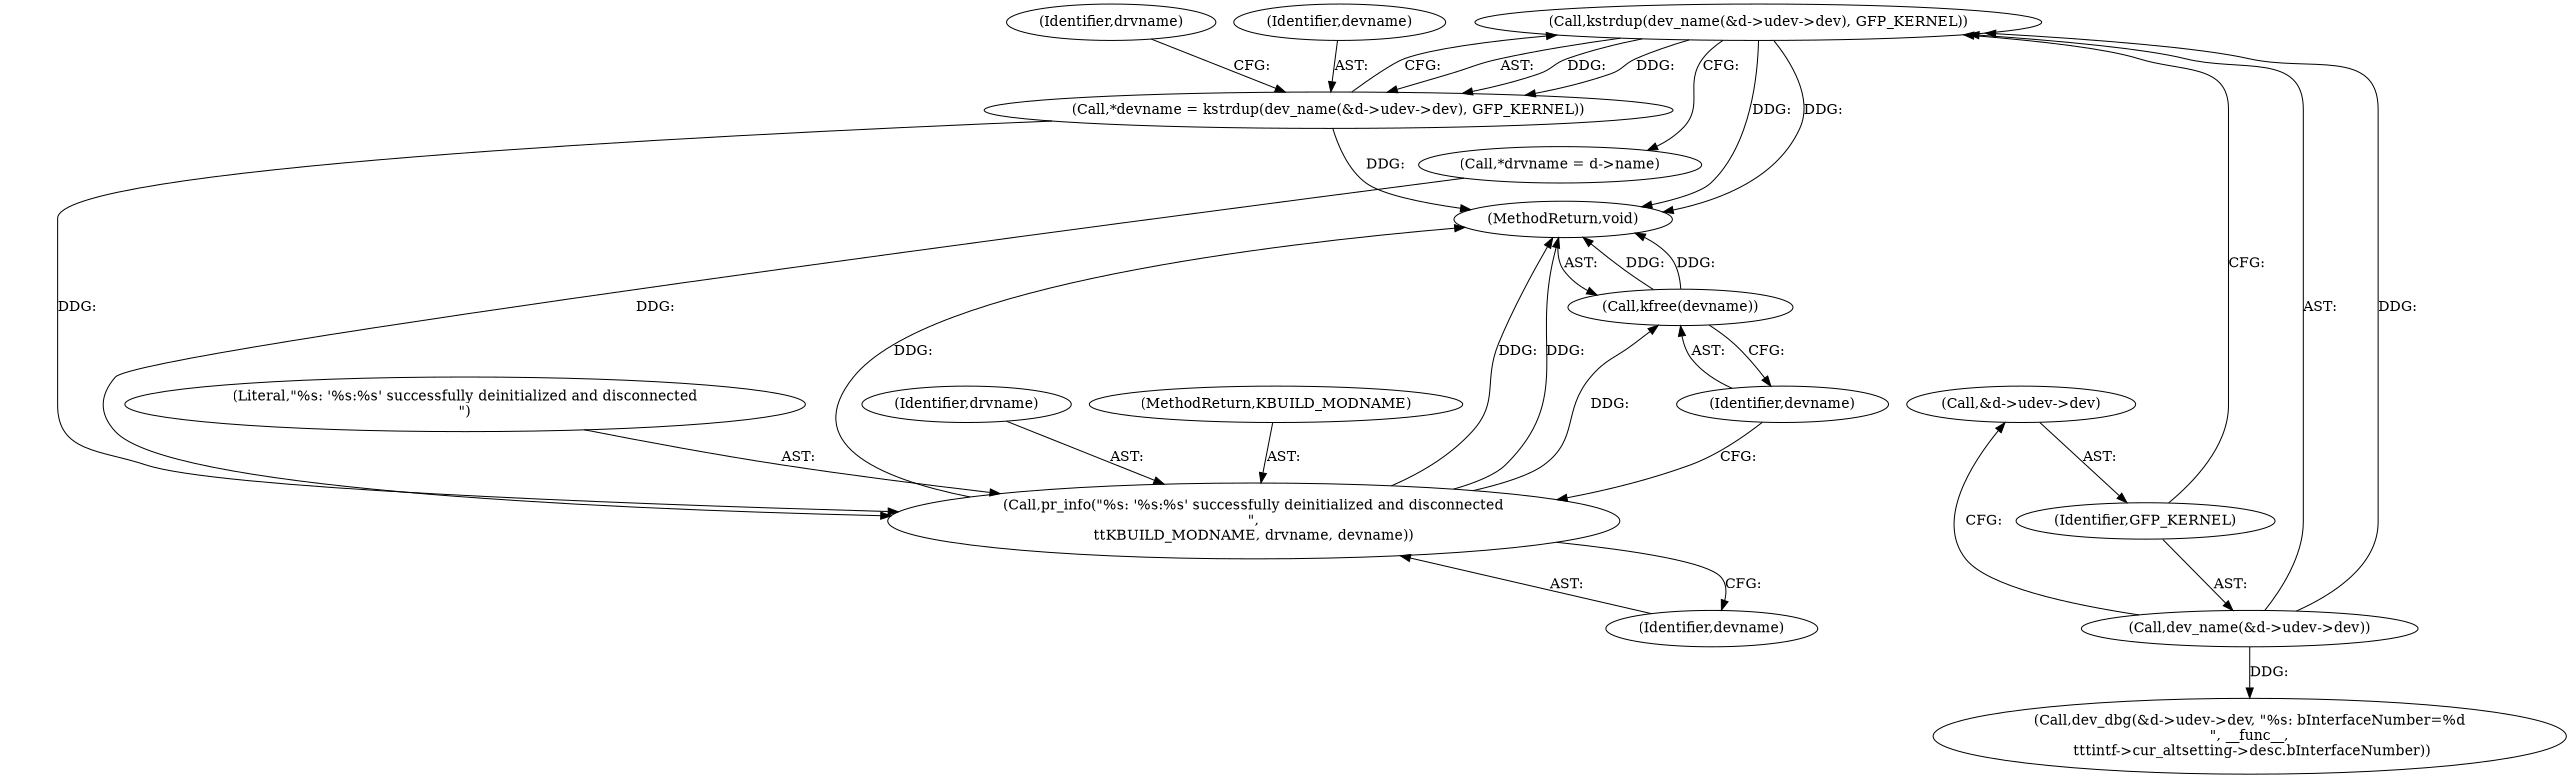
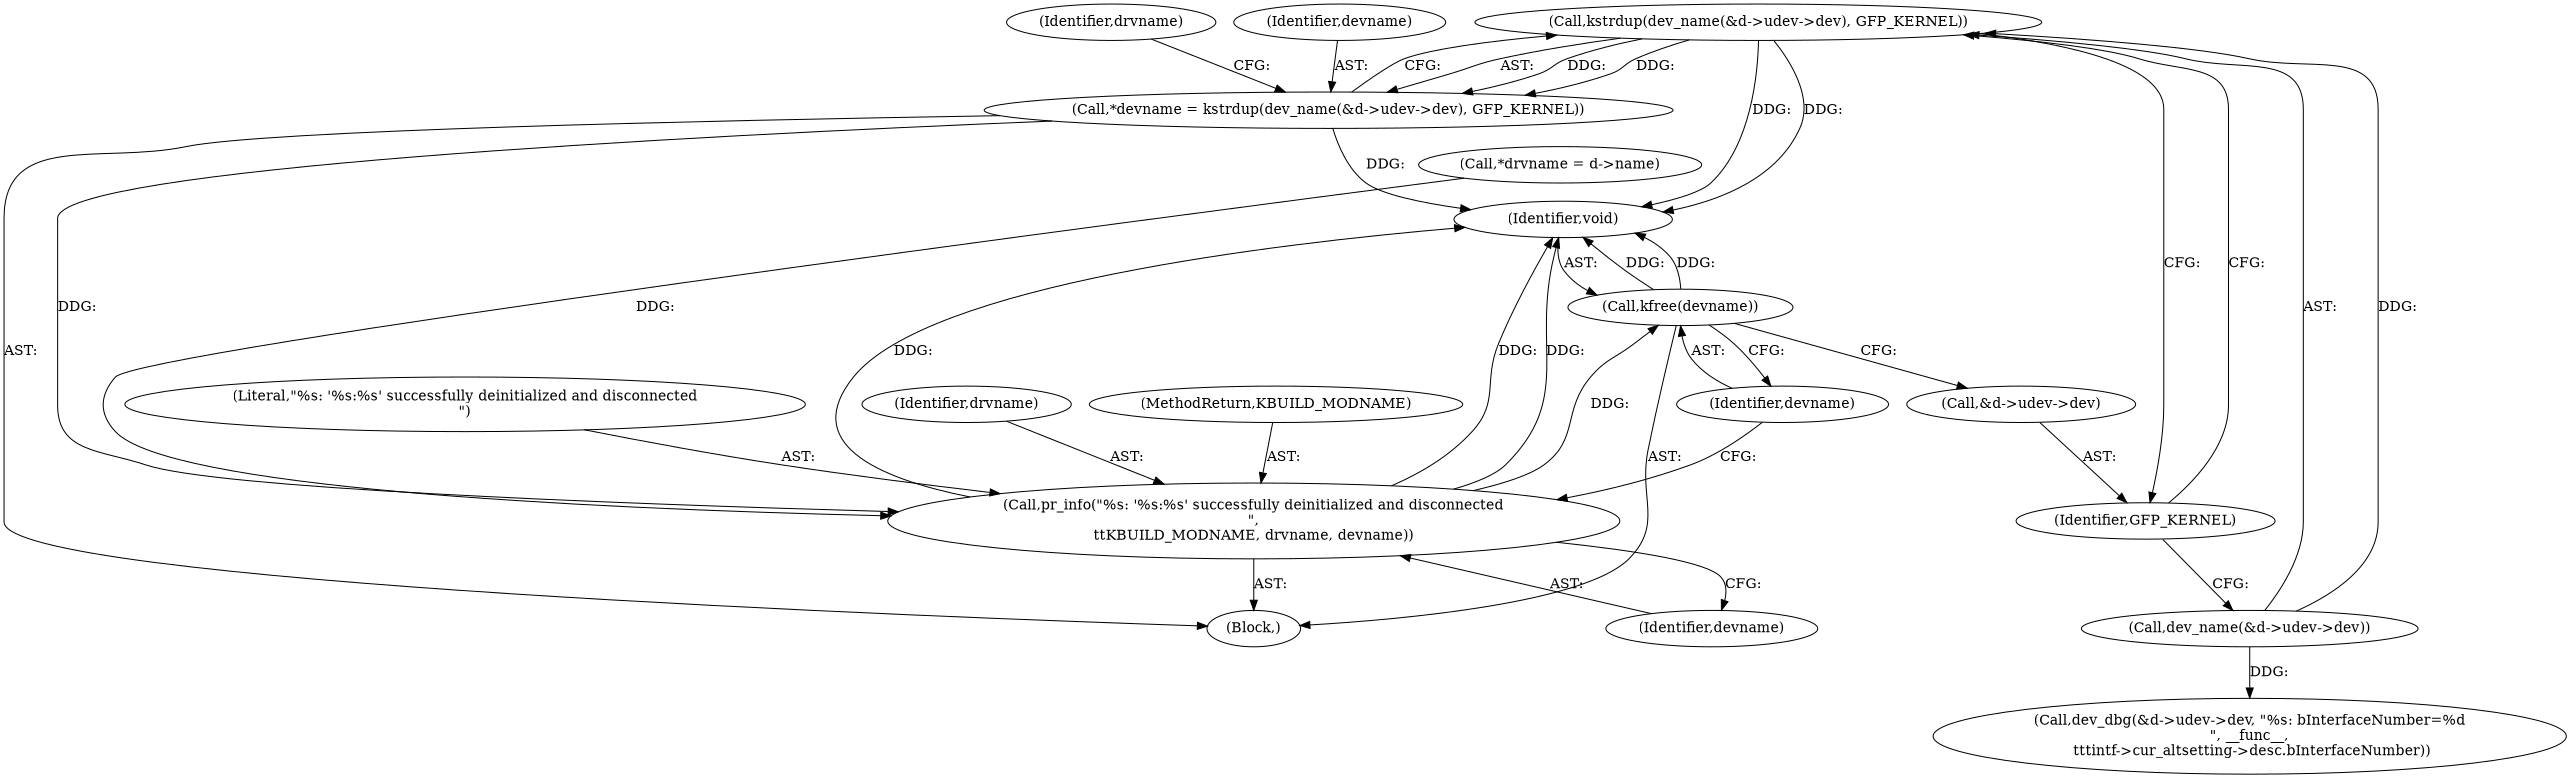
edge "(Call,kstrdup(dev_name(&d->udev->dev), GFP_KERNEL))" -> "(Call,*drvname = d->name)": now "(Call,kstrdup(dev_name(&d->udev->dev), GFP_KERNEL))" -> "(Identifier,GFP_KERNEL)"
node "(MethodReturn,void)": label "(MethodReturn,void)" -> "(Identifier,void)"
edge "(Call,dev_name(&d->udev->dev))" -> "(Call,&d->udev->dev)": now "(Call,kfree(devname))" -> "(Call,&d->udev->dev)"
edge "(Identifier,GFP_KERNEL)" -> "(Call,dev_name(&d->udev->dev))": label "AST: " -> "CFG: "
node "(Block,)": added
